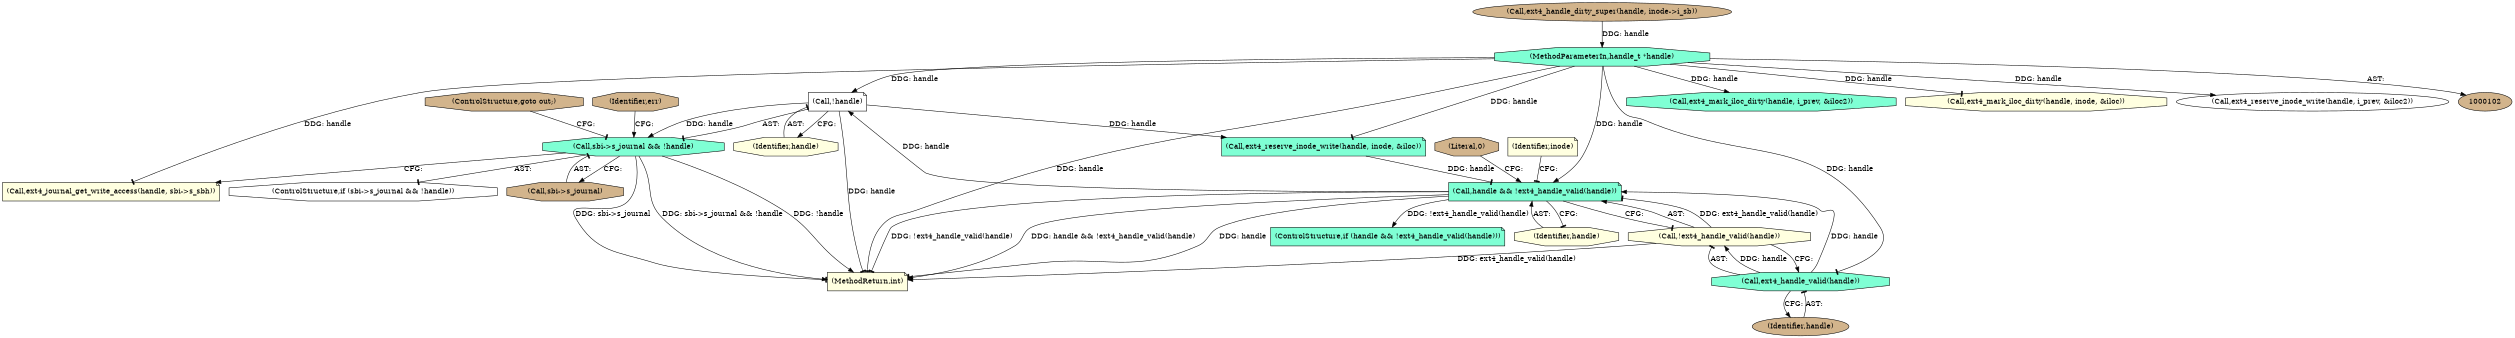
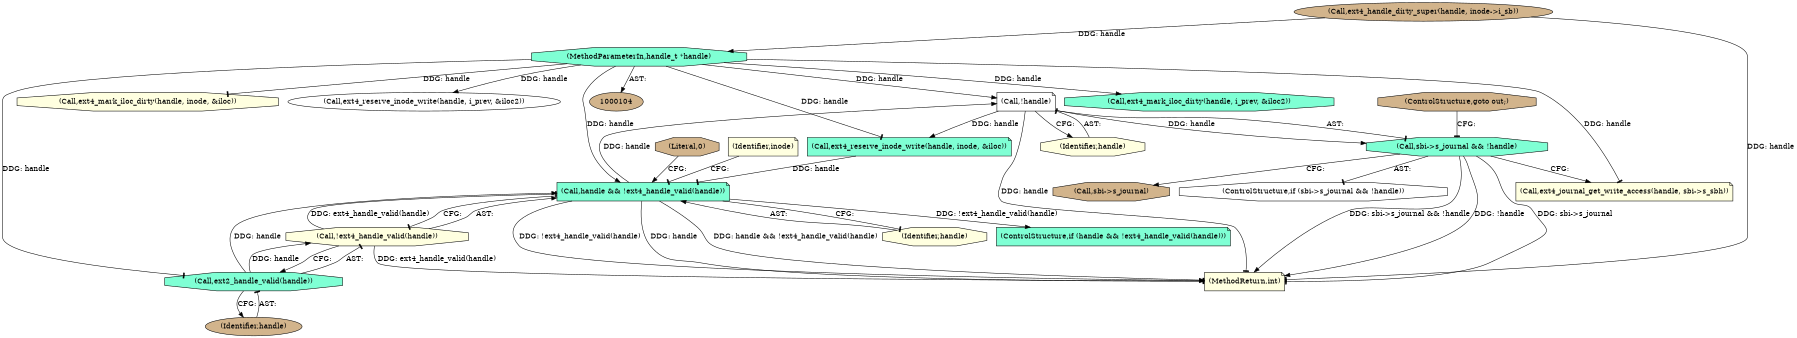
node "(Identifier,err)": removed
node "1000102": label "1000102" -> "1000104"
edge "(MethodParameterIn,handle_t *handle)" -> "(MethodReturn,int)": now "(Call,ext4_handle_dirty_super(handle, inode->i_sb))" -> "(MethodReturn,int)"
edge "(Call,sbi->s_journal)" -> "(Call,sbi->s_journal && !handle)": removed, label "AST:"
node "(Call,ext4_handle_valid(handle))": label "(Call,ext4_handle_valid(handle))" -> "(Call,ext2_handle_valid(handle))"
